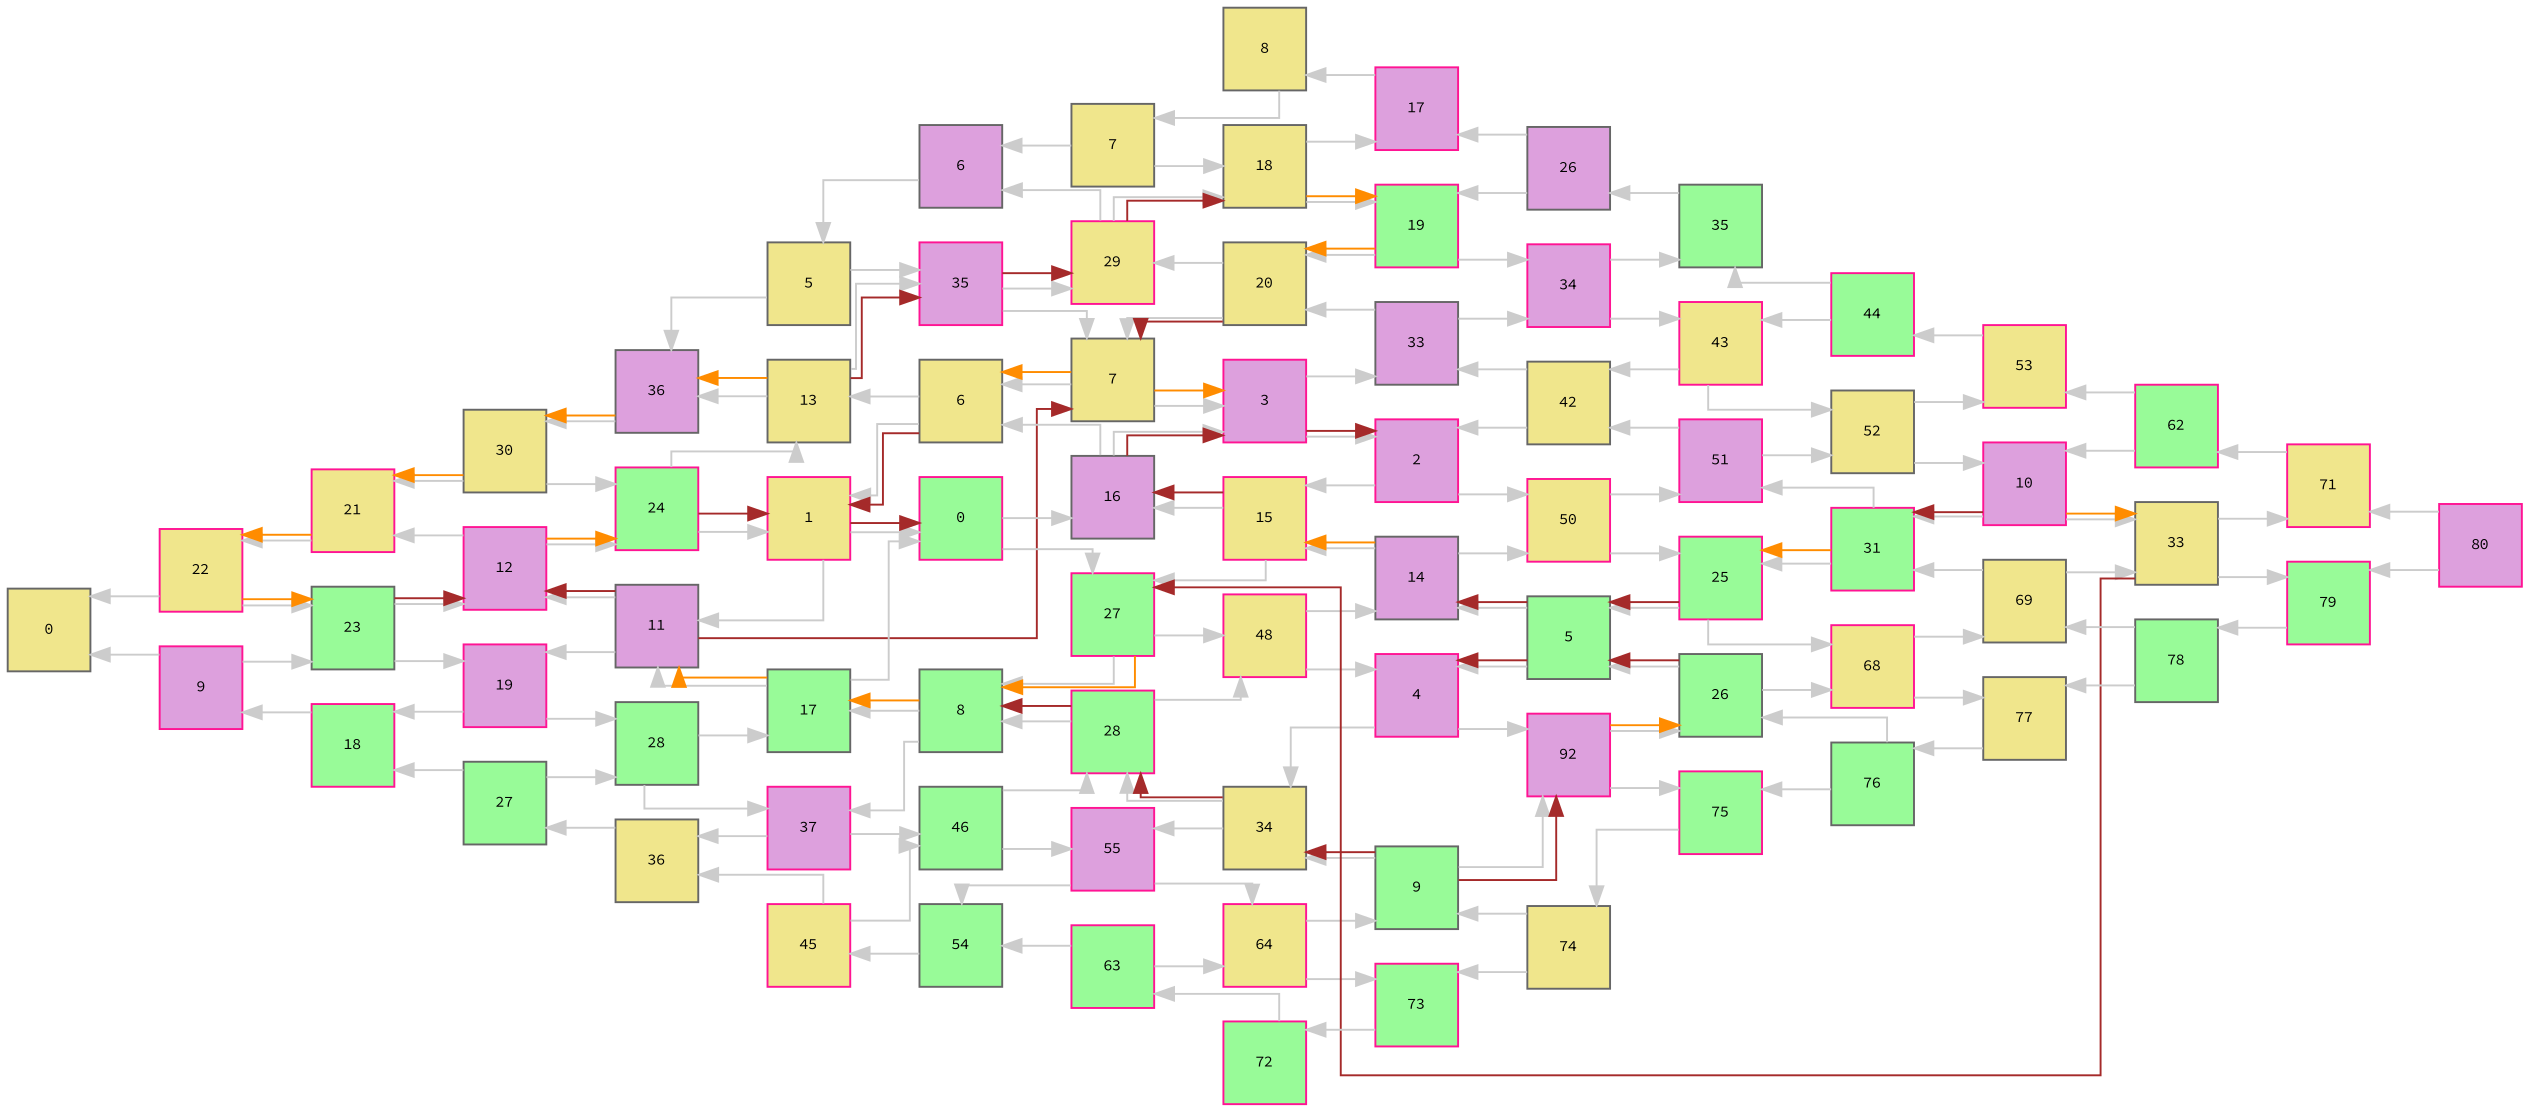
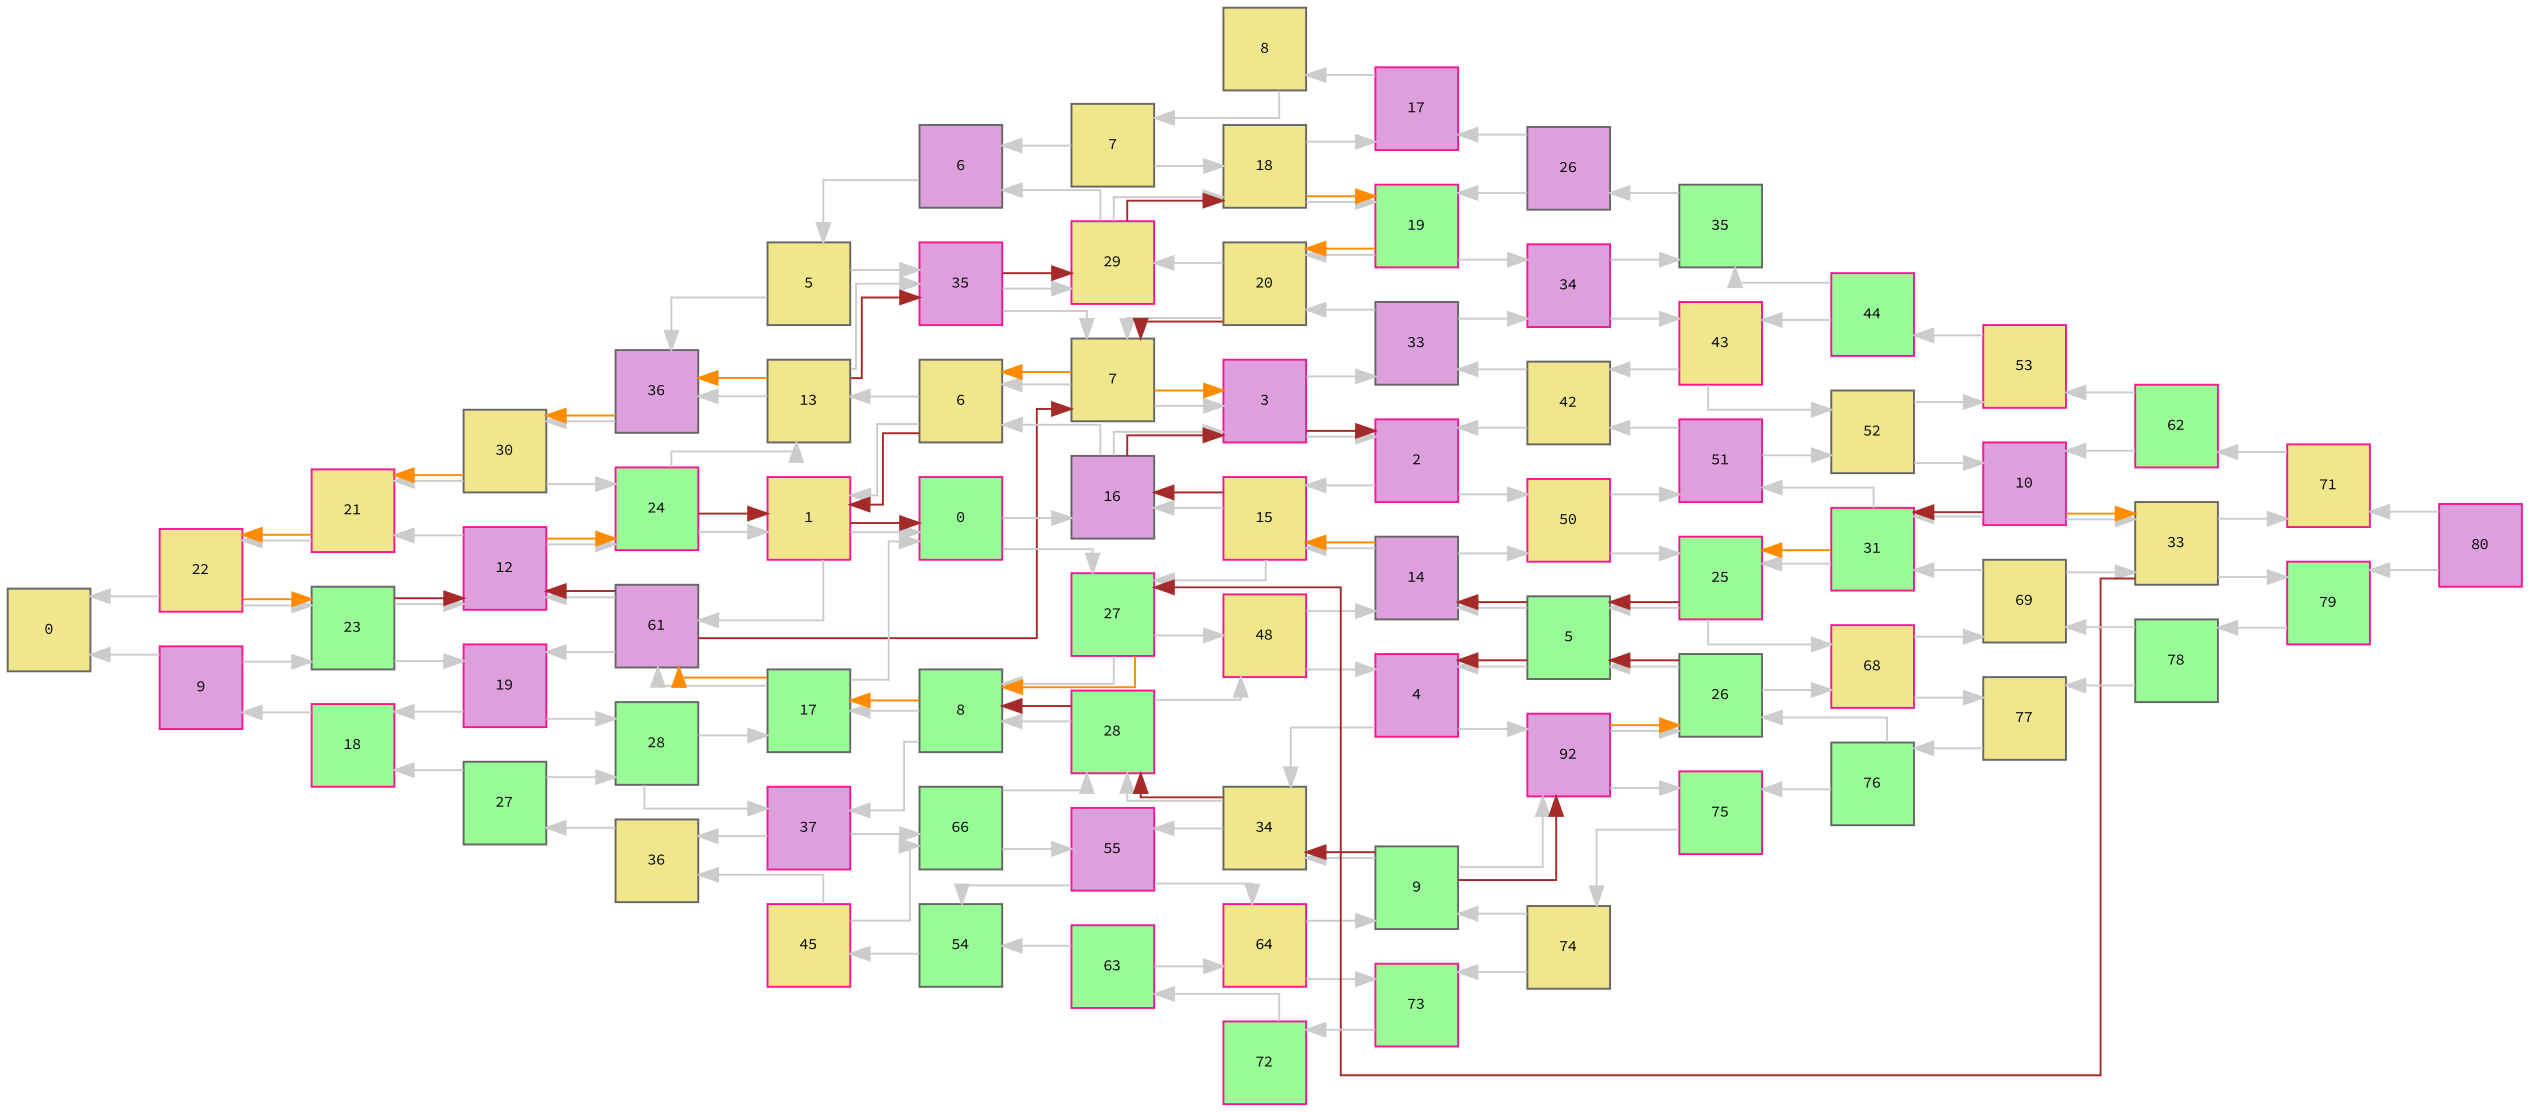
node "11": label "11" -> "61"
node "46": label "46" -> "66"
